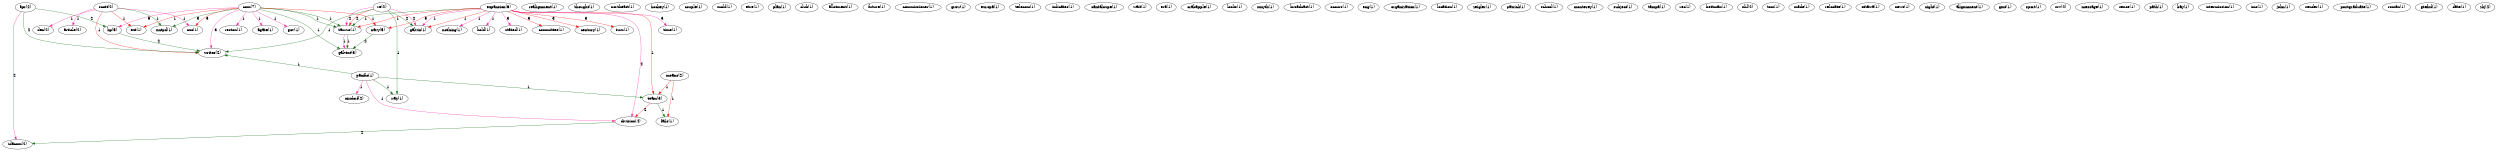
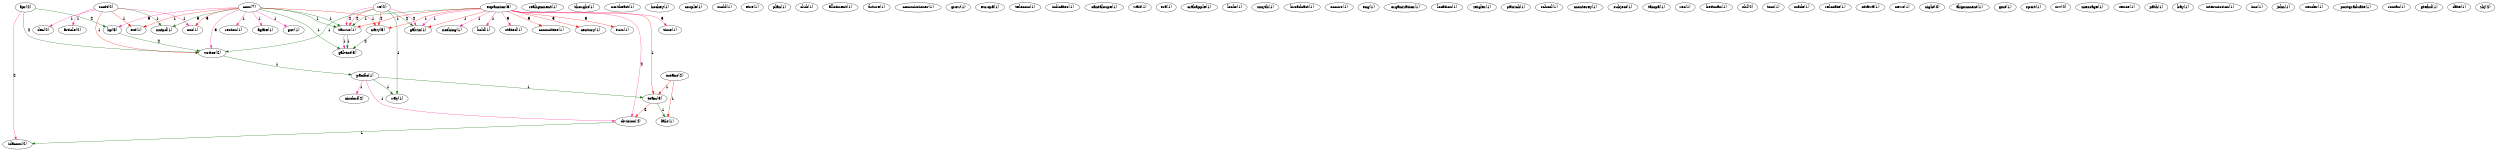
node "night(1)": label "night(1)" -> "night(0)"
edge "re(2)" -> "navy(5)": added, label "2"
edge "expansion(6)" -> "navy(5)": label "5" -> "1"
edge "pacific(1)" -> "writes(2)": reversed
edge "division(4)" -> "idacom(2)": label "4" -> "1"
